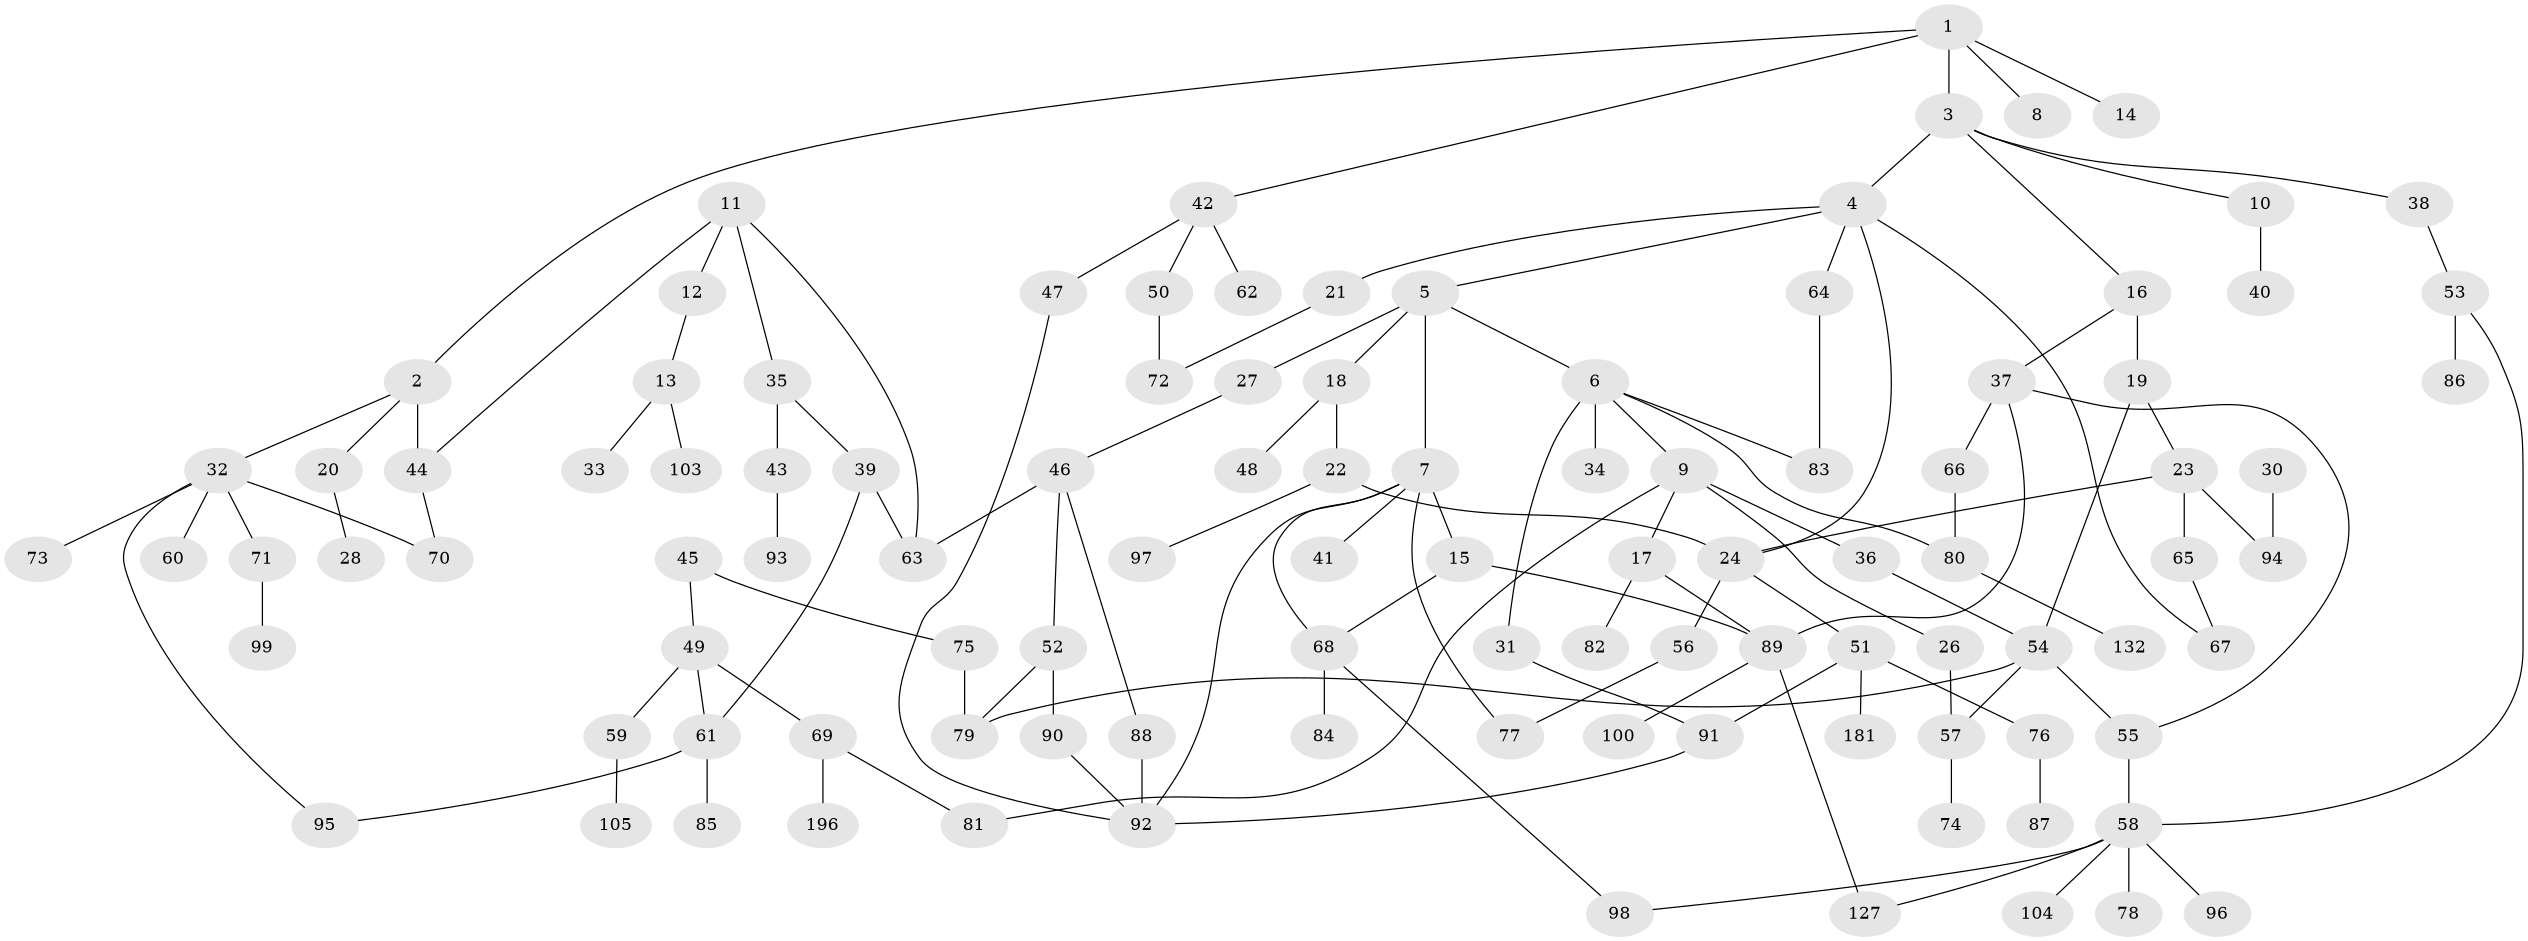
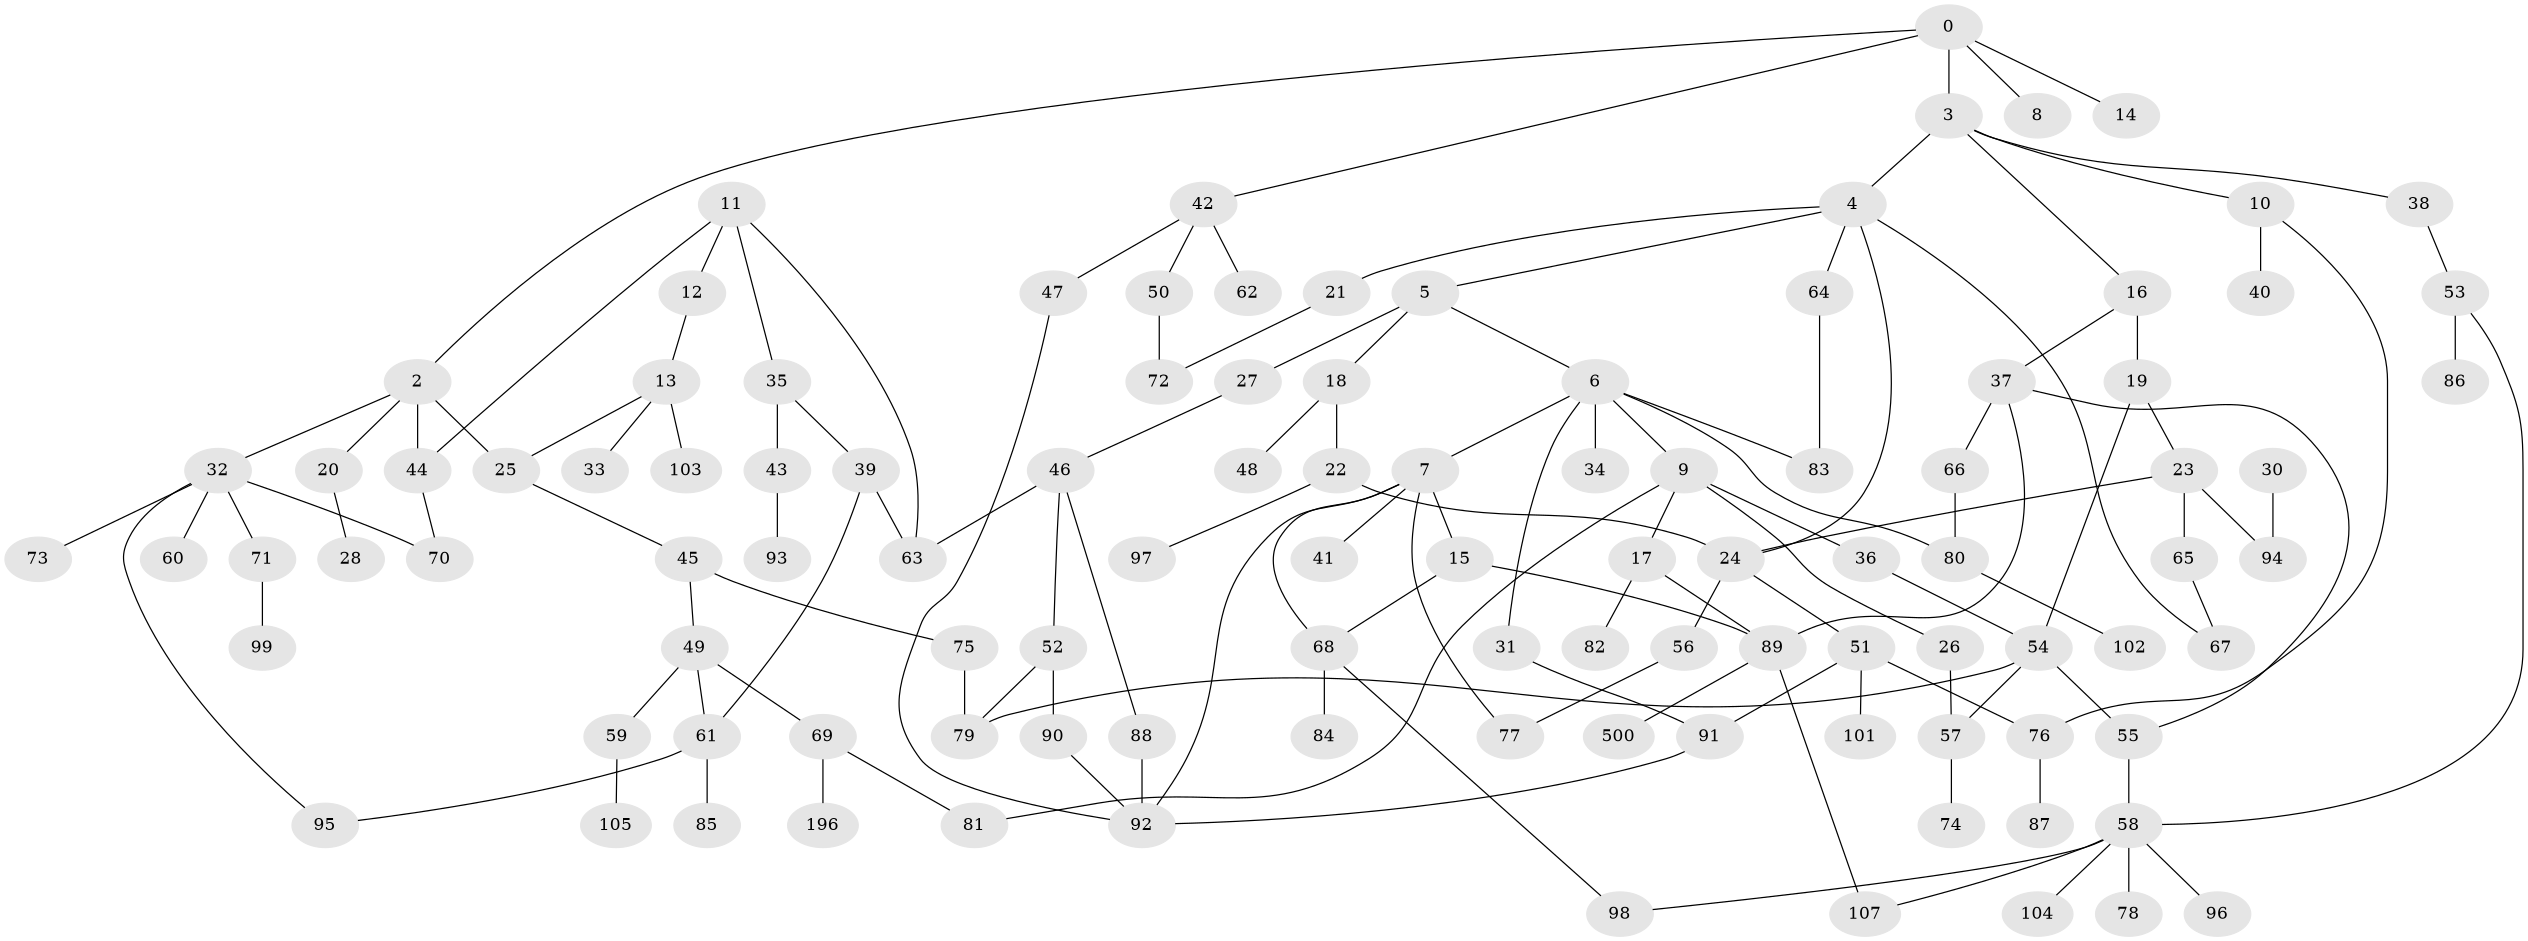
node "1": label "1" -> "0"
edge "5" -- "7": now "6" -- "7"
node "25": added
edge "10" -- "76": added
node "132": label "132" -> "102"
node "100": label "100" -> "500"
node "181": label "181" -> "101"
node "127": label "127" -> "107"
